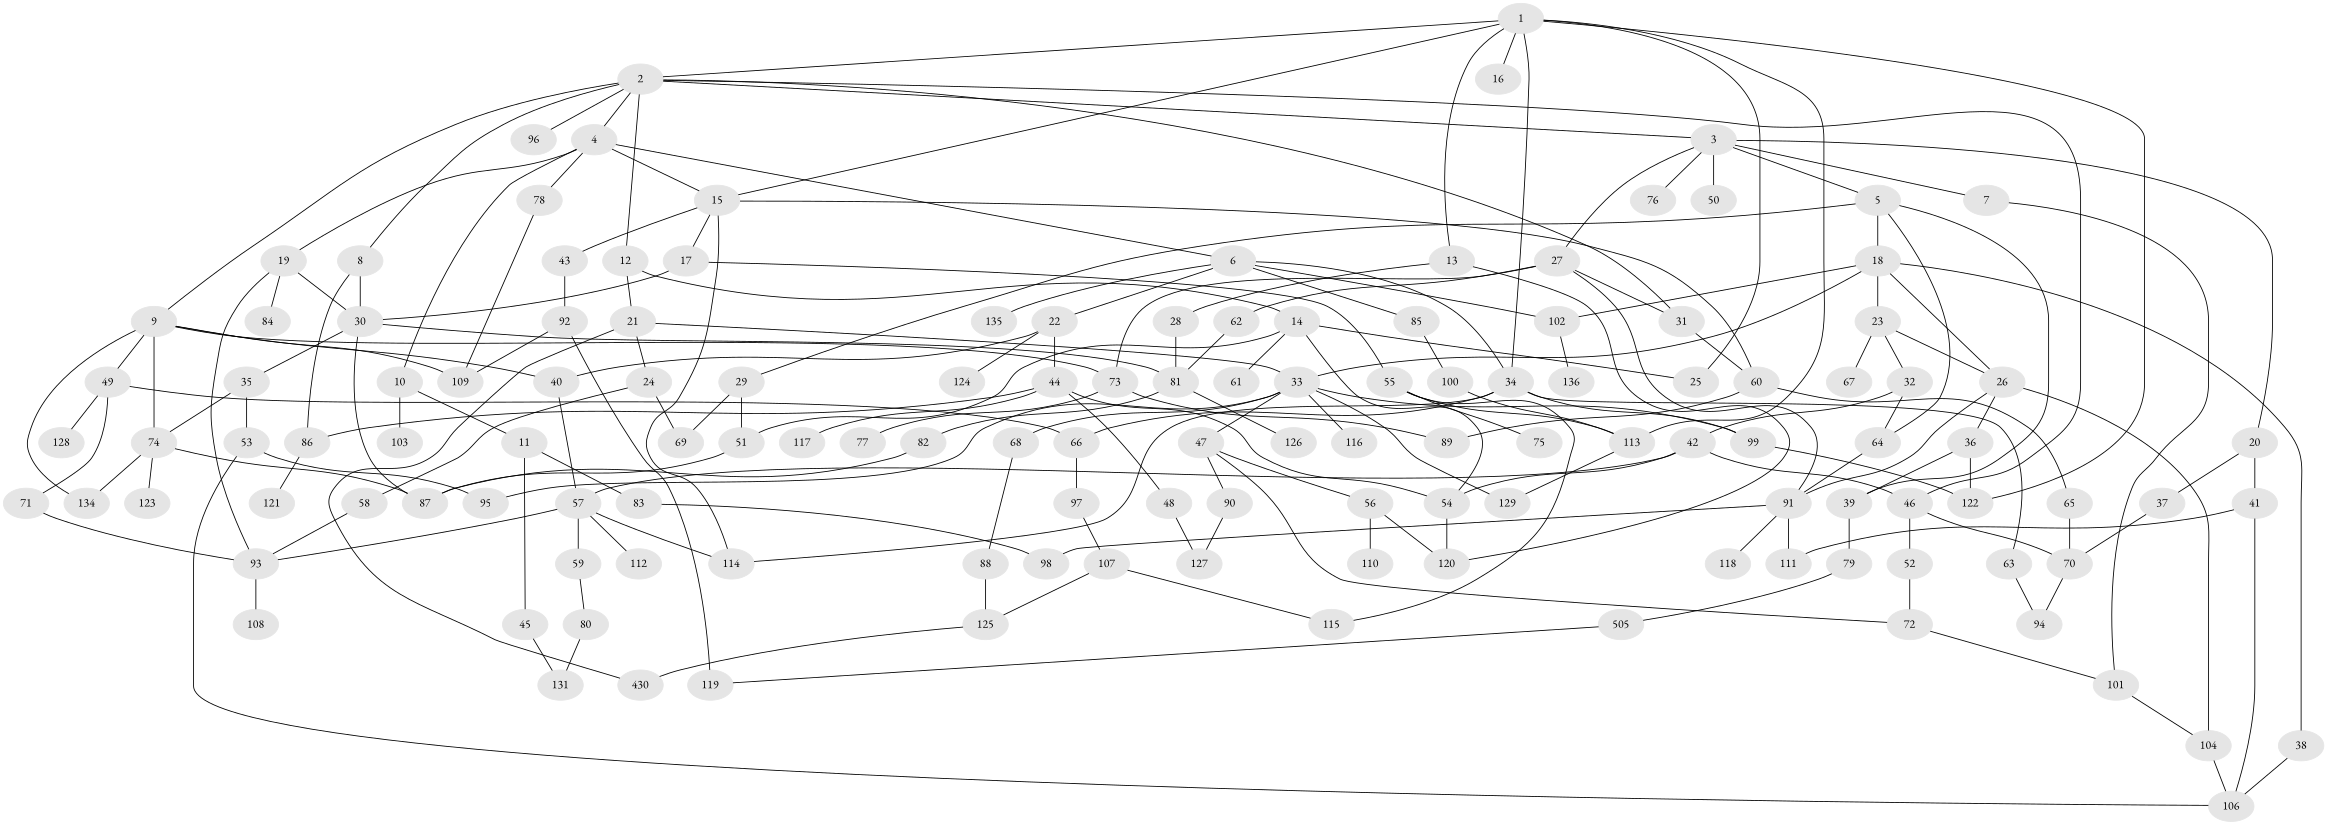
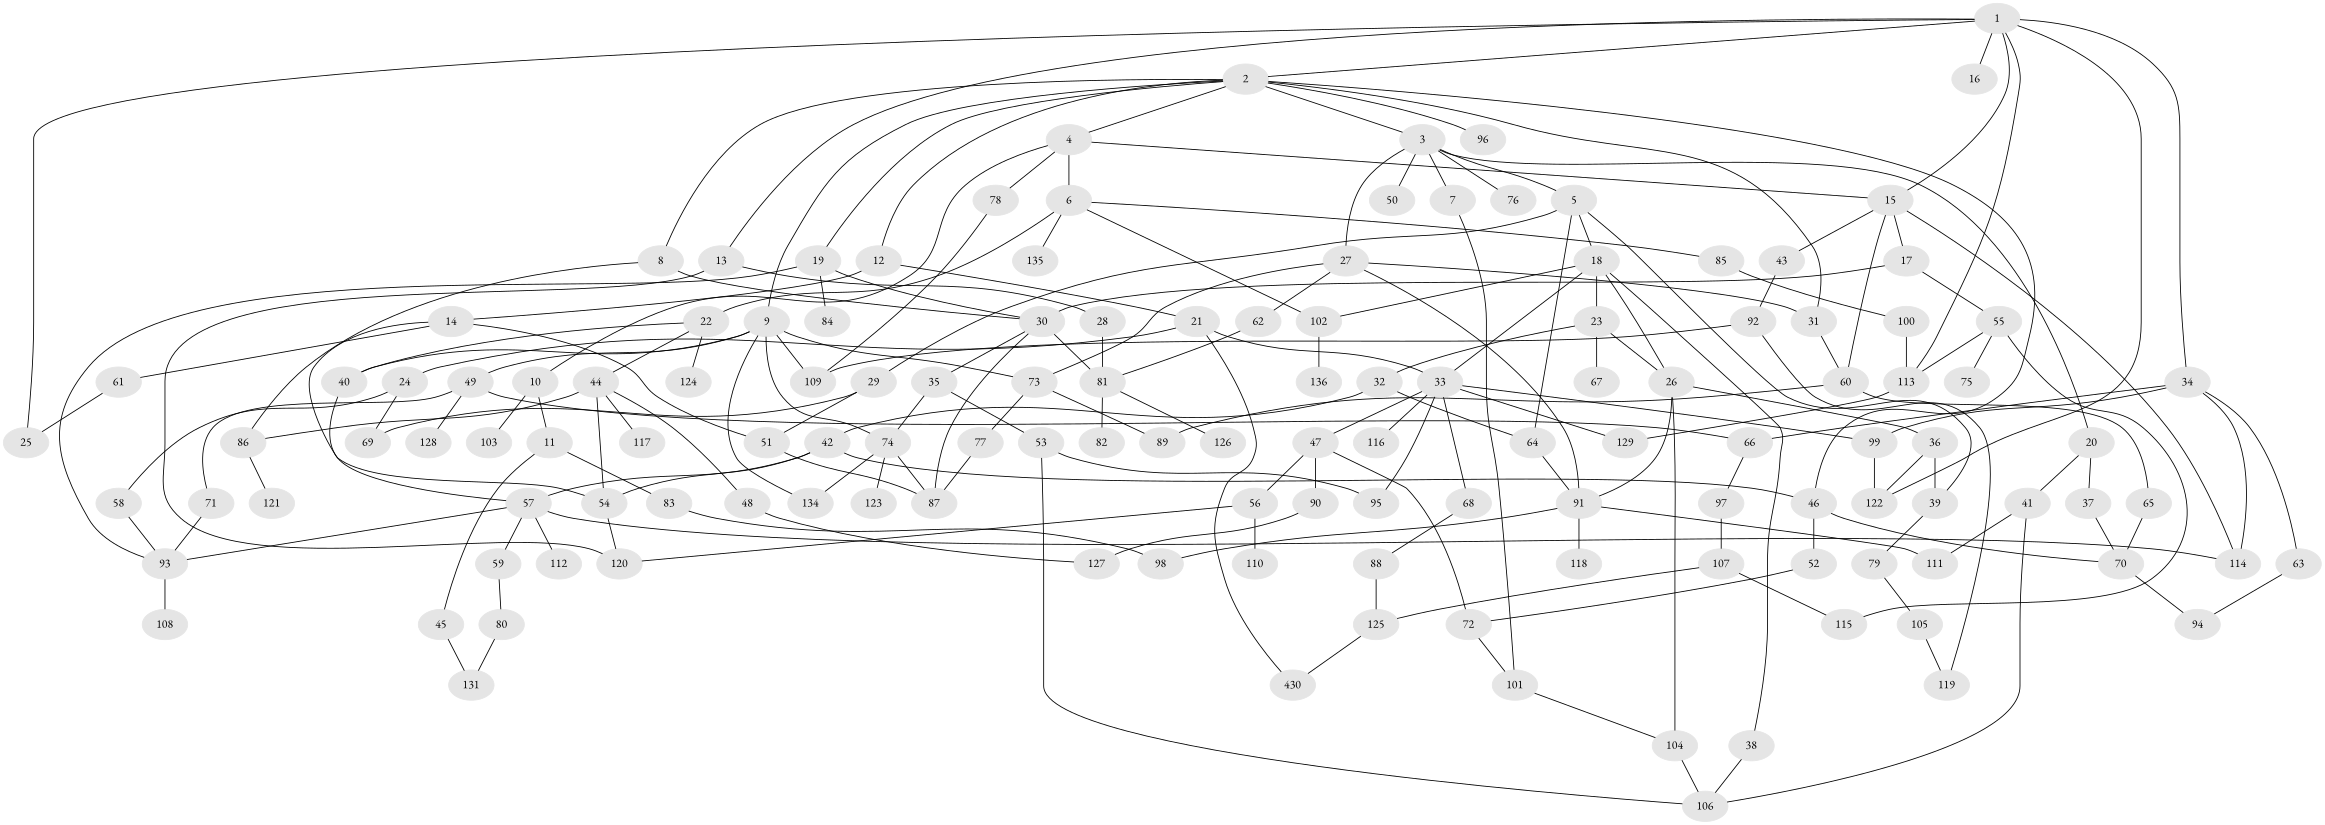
edge "4" -- "19": now "2" -- "19"
edge "6" -- "34": removed
edge "14" -- "25": now "61" -- "25"
edge "82" -- "87": now "77" -- "87"
node "505": label "505" -> "105"
